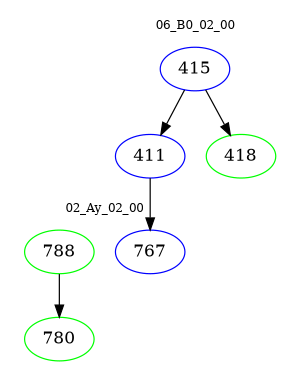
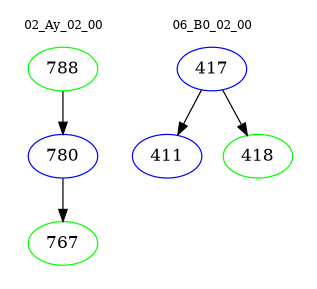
node "415": label "415" -> "417"
edge "411" -> "767": now "780" -> "767"
node "767": color blue -> green
node "780": color green -> blue
